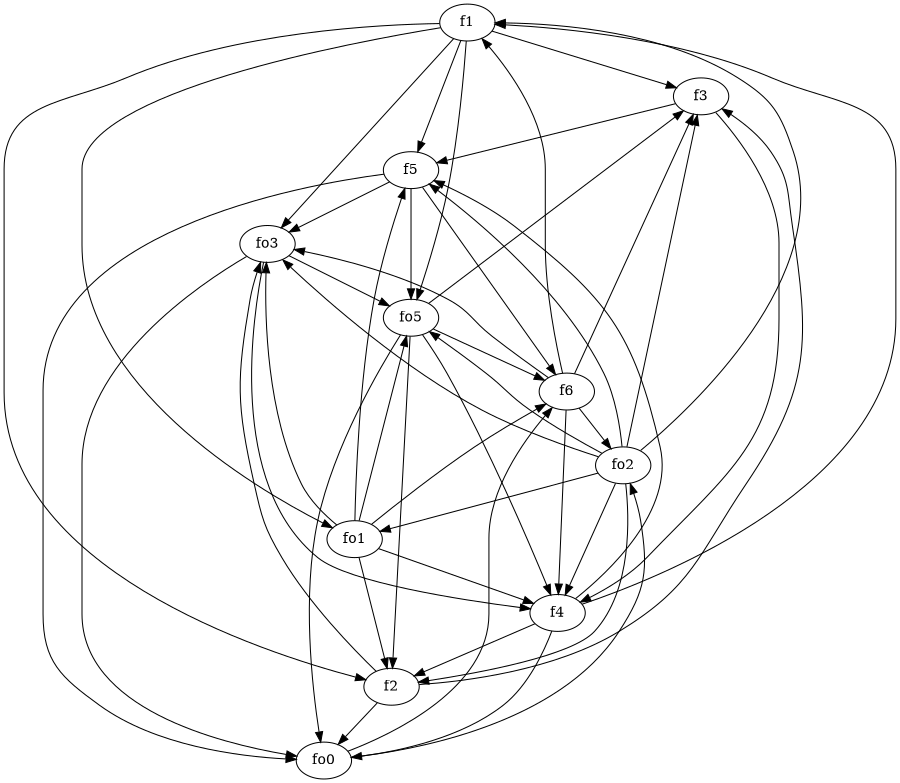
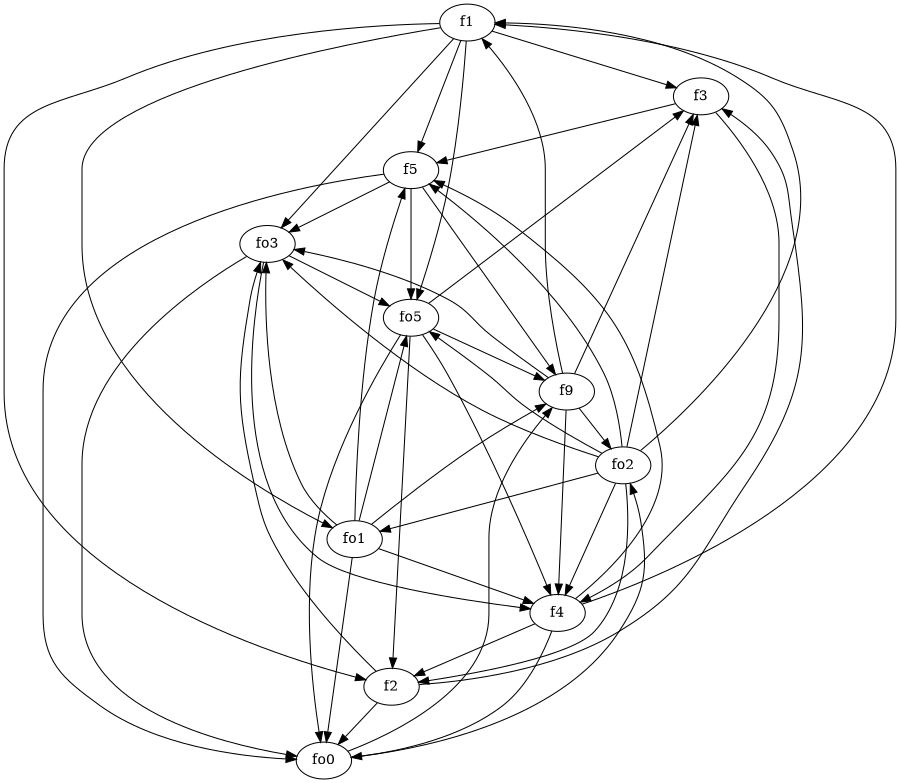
node "f6": label "f6" -> "f9"
edge "fo1" -> "f2": now "fo1" -> "fo0"
